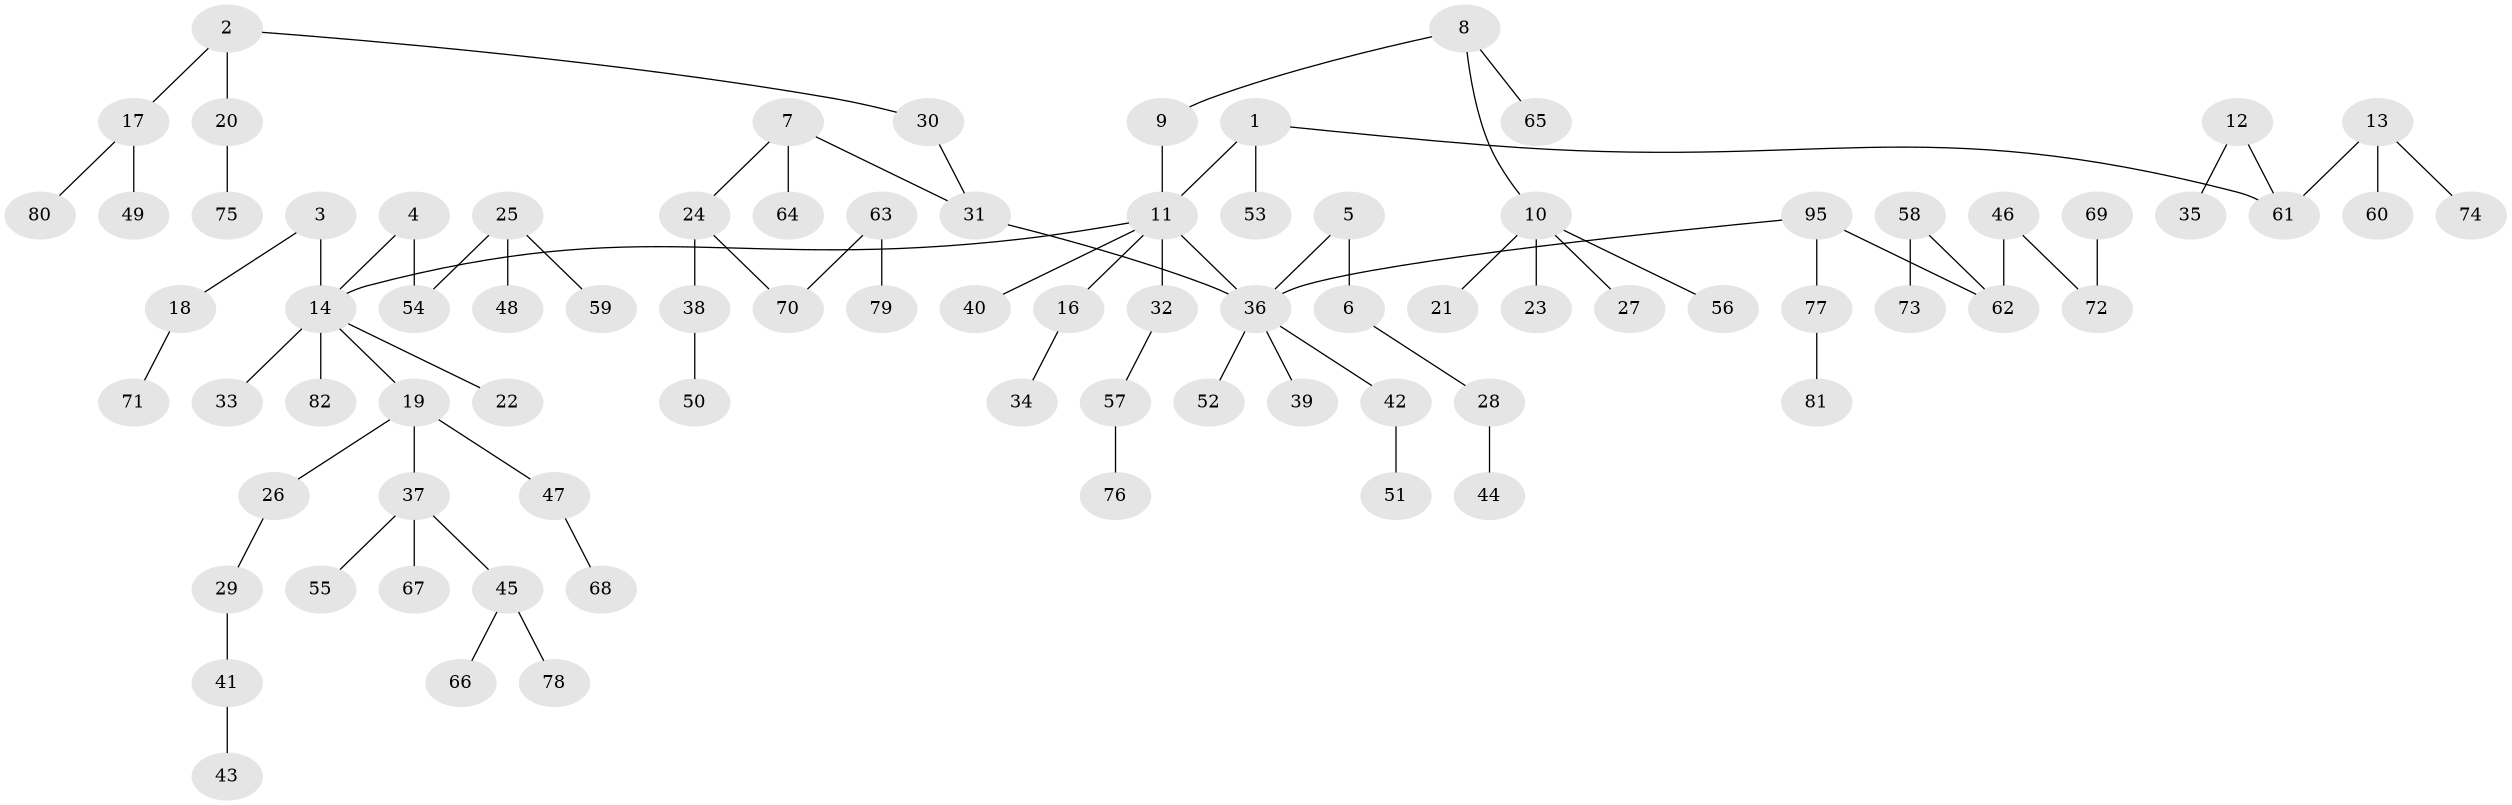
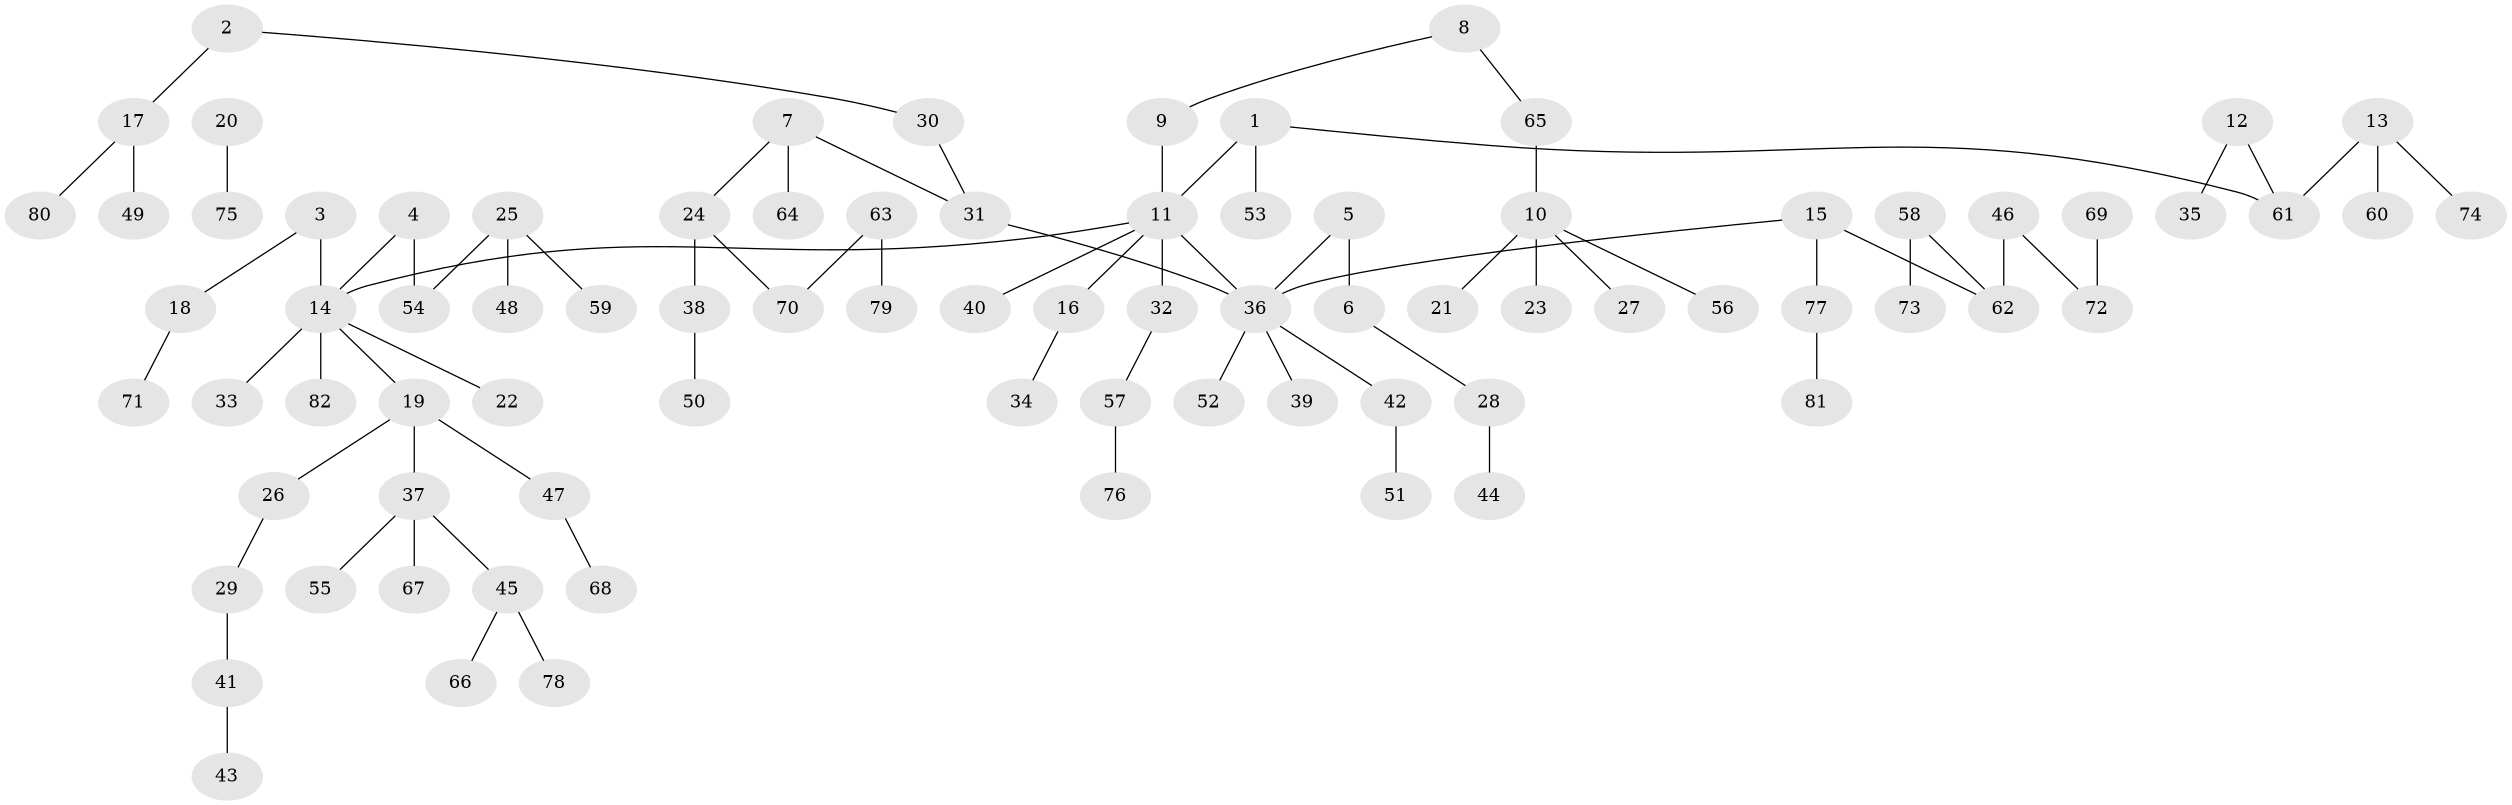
edge "2" -- "20": removed
edge "8" -- "10": now "65" -- "10"
node "95": label "95" -> "15"
